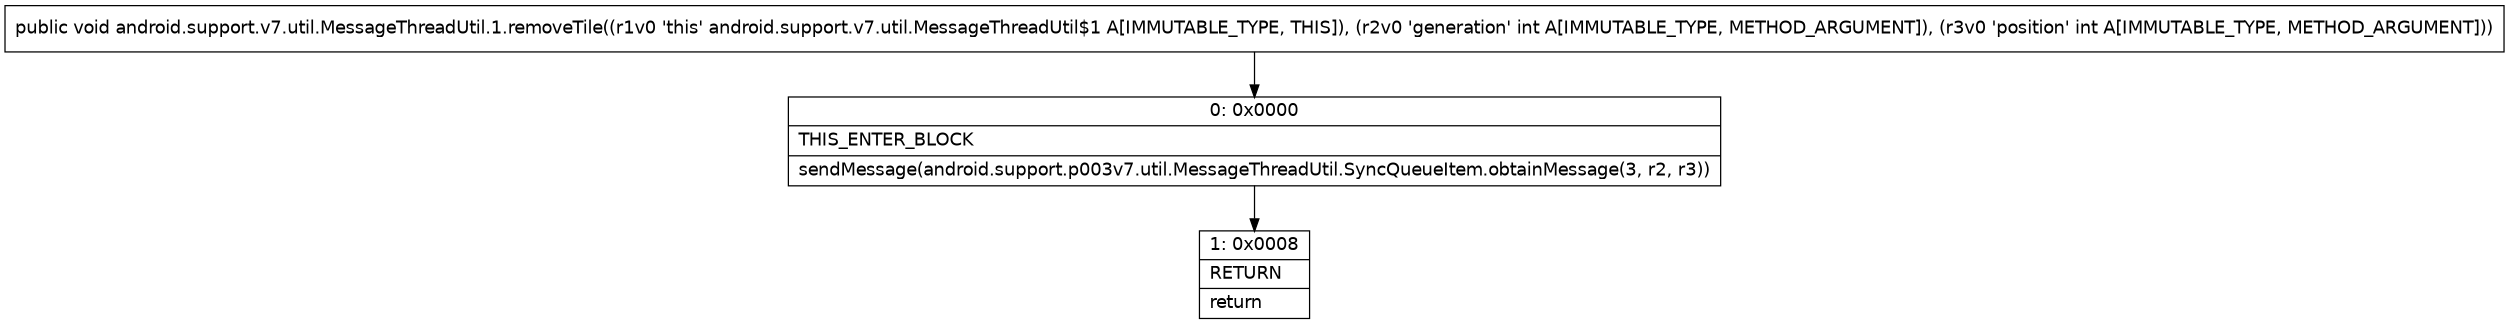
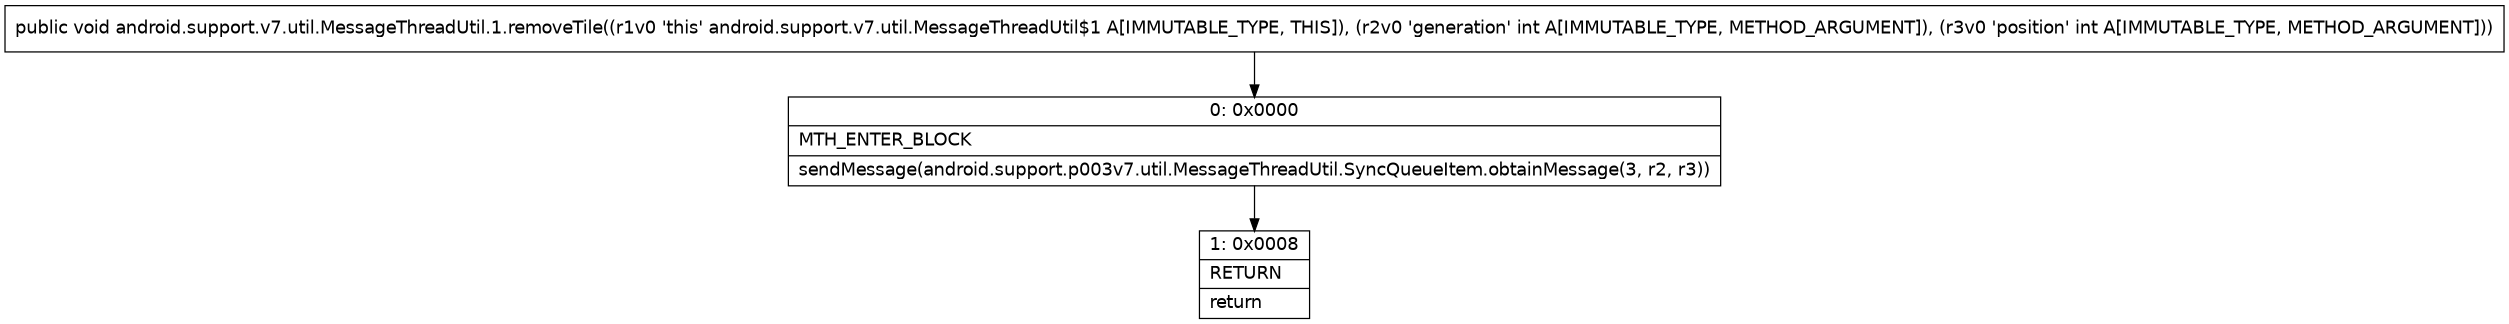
node "0: 0x0000": text "THIS_ENTER_BLOCK" -> "MTH_ENTER_BLOCK"
